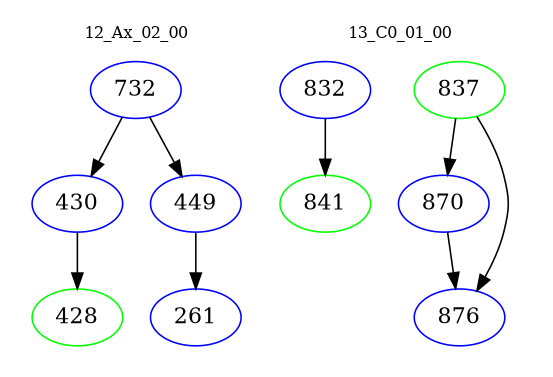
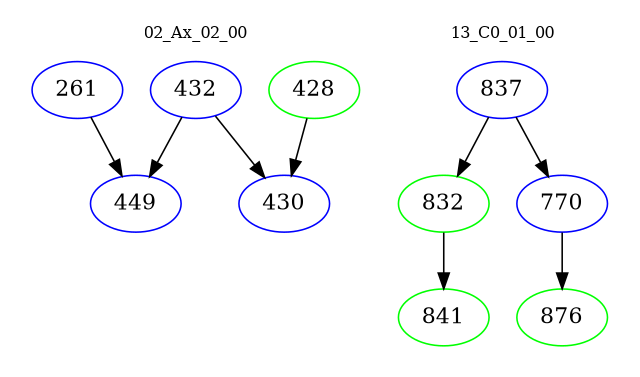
cluster "12_Ax_02_00": label "12_Ax_02_00" -> "02_Ax_02_00"
node "732": label "732" -> "432"
node "832": color blue -> green
node "837": color green -> blue
edge "837" -> "876": now "837" -> "832"
node "870": label "870" -> "770"
edge "430" -> "428": reversed
edge "449" -> "261": reversed
node "876": color blue -> green
